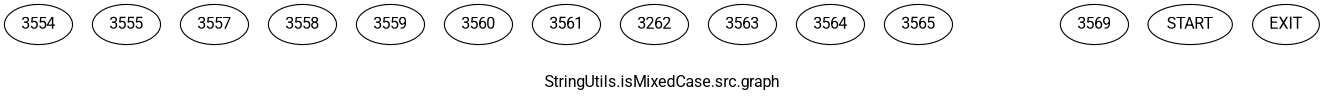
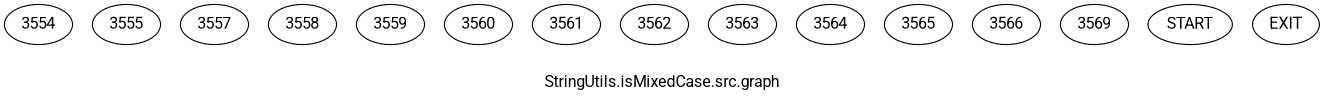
node "3262": label "3262" -> "3562"
node "3566": added
